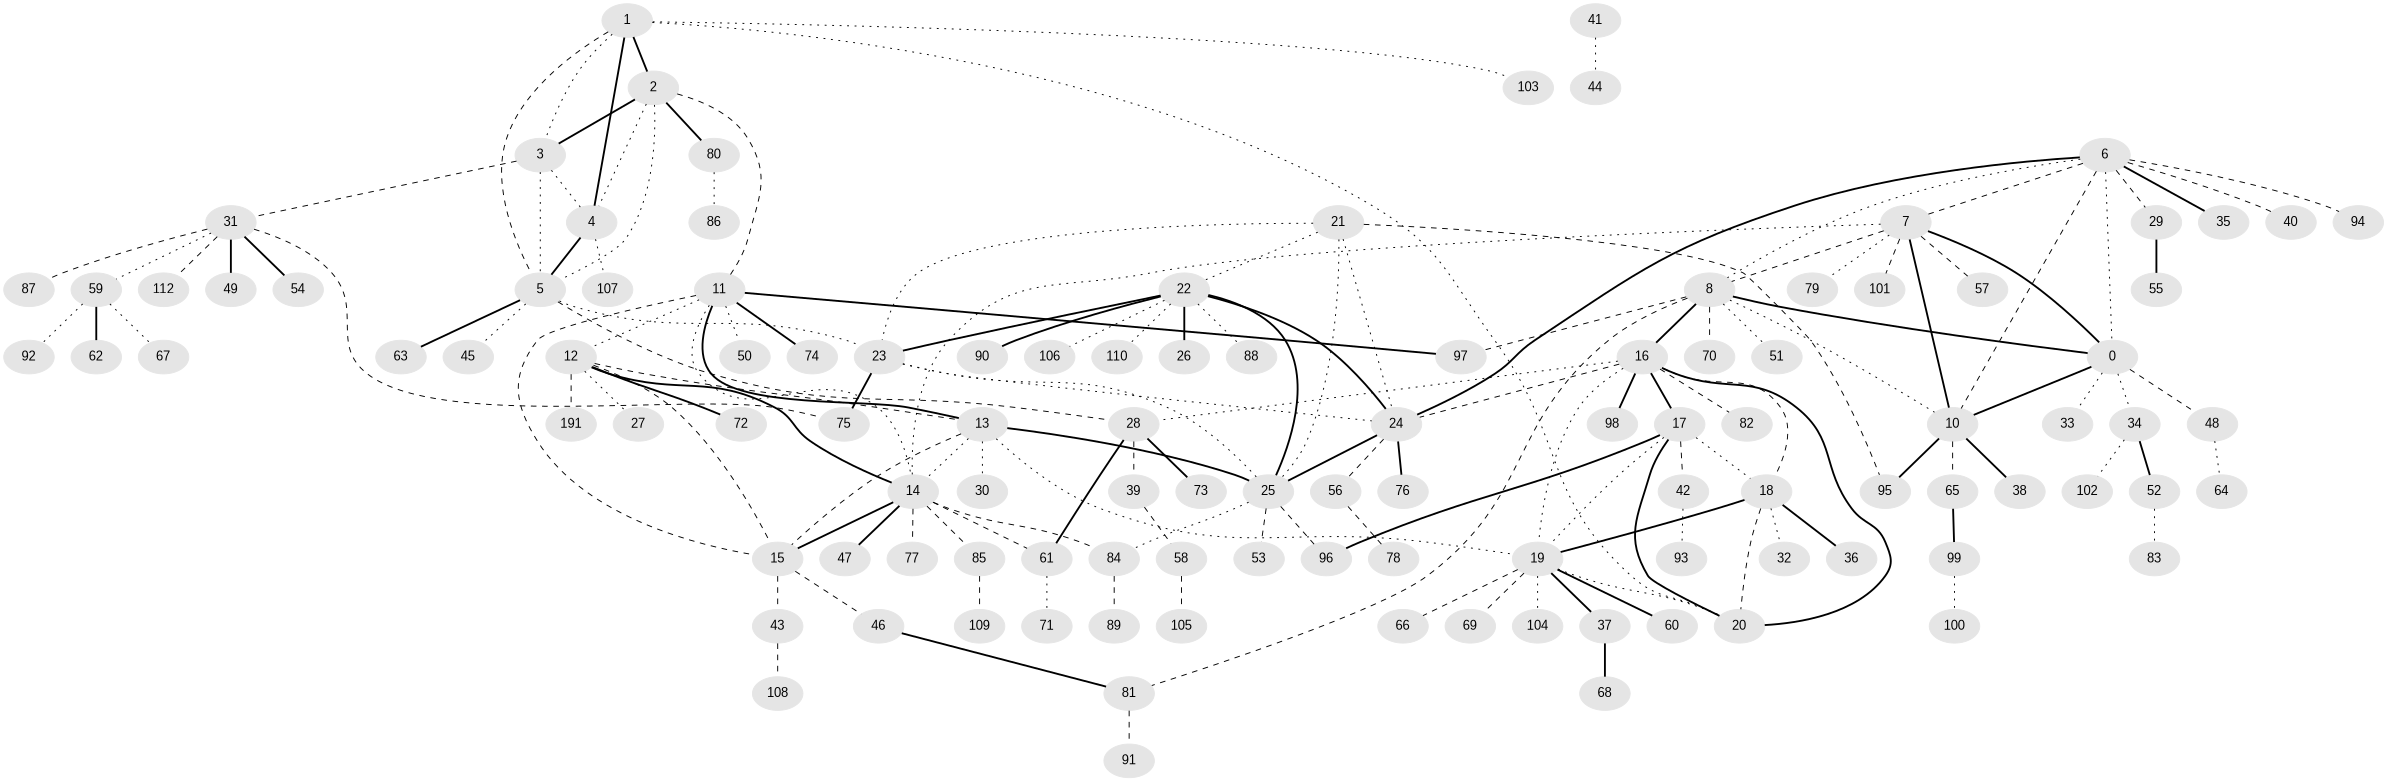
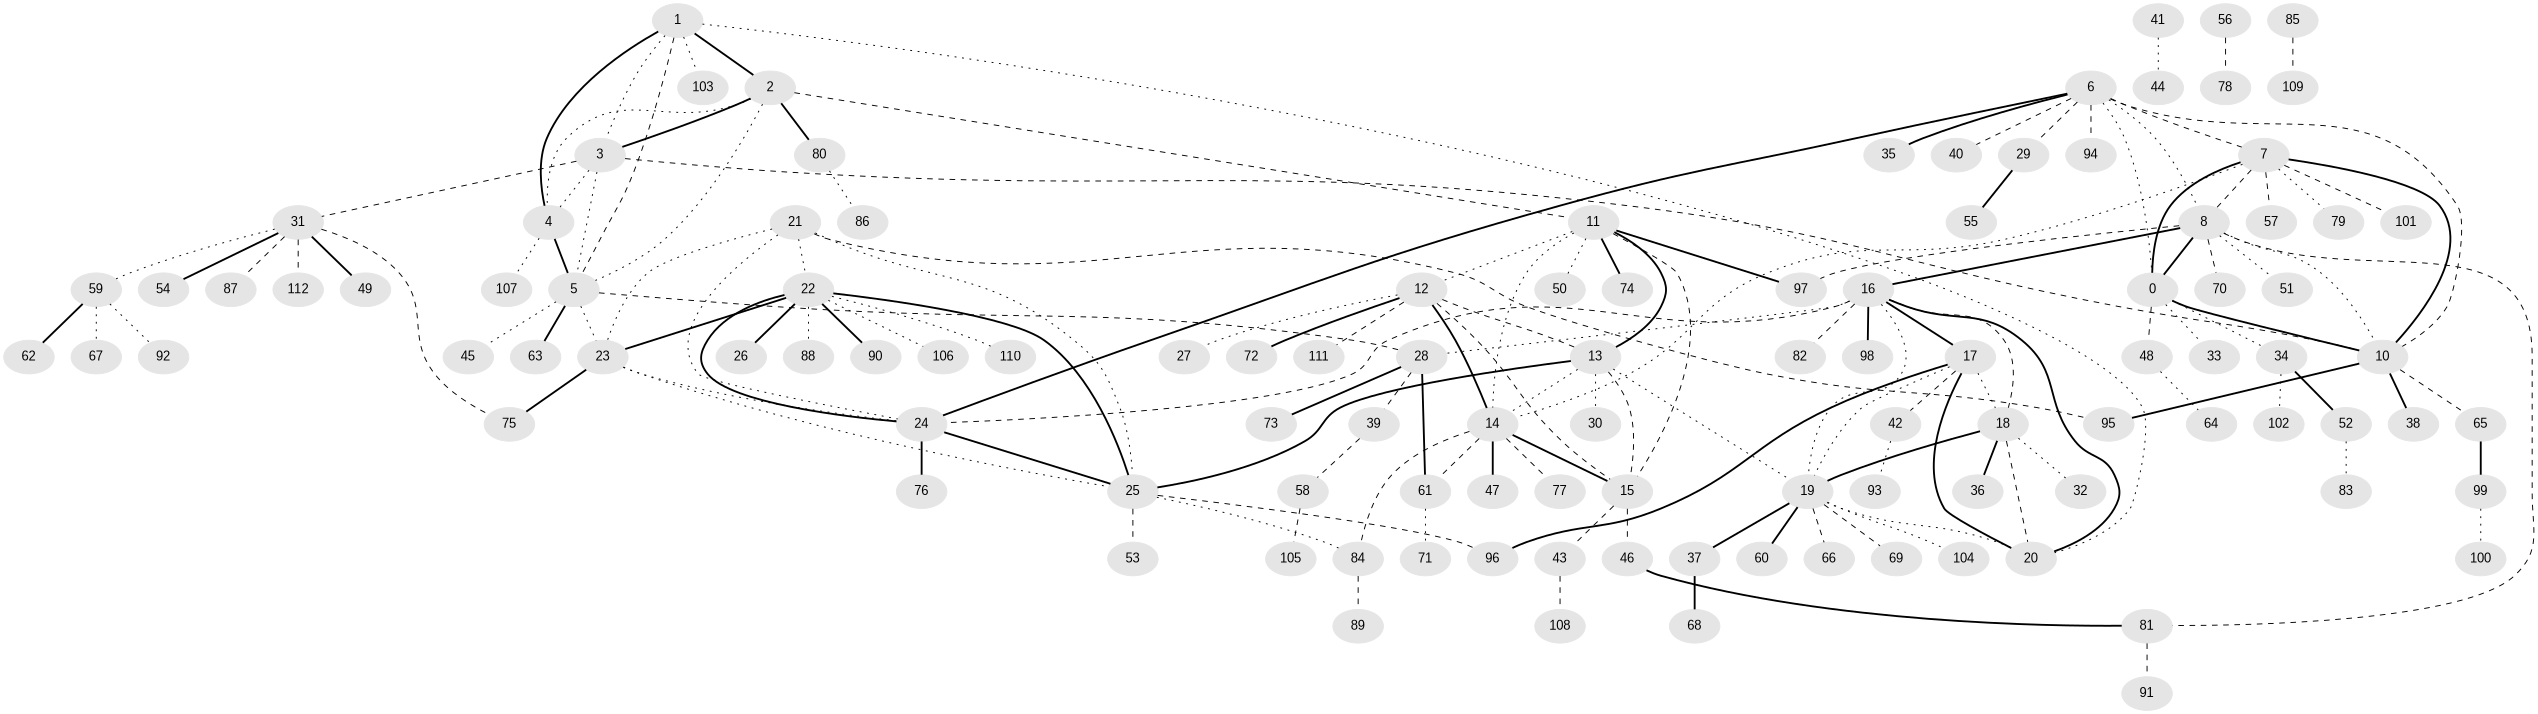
edge "3" -- "10": added
node "191": label "191" -> "111"
edge "24" -- "56": removed
edge "14" -- "85": removed
